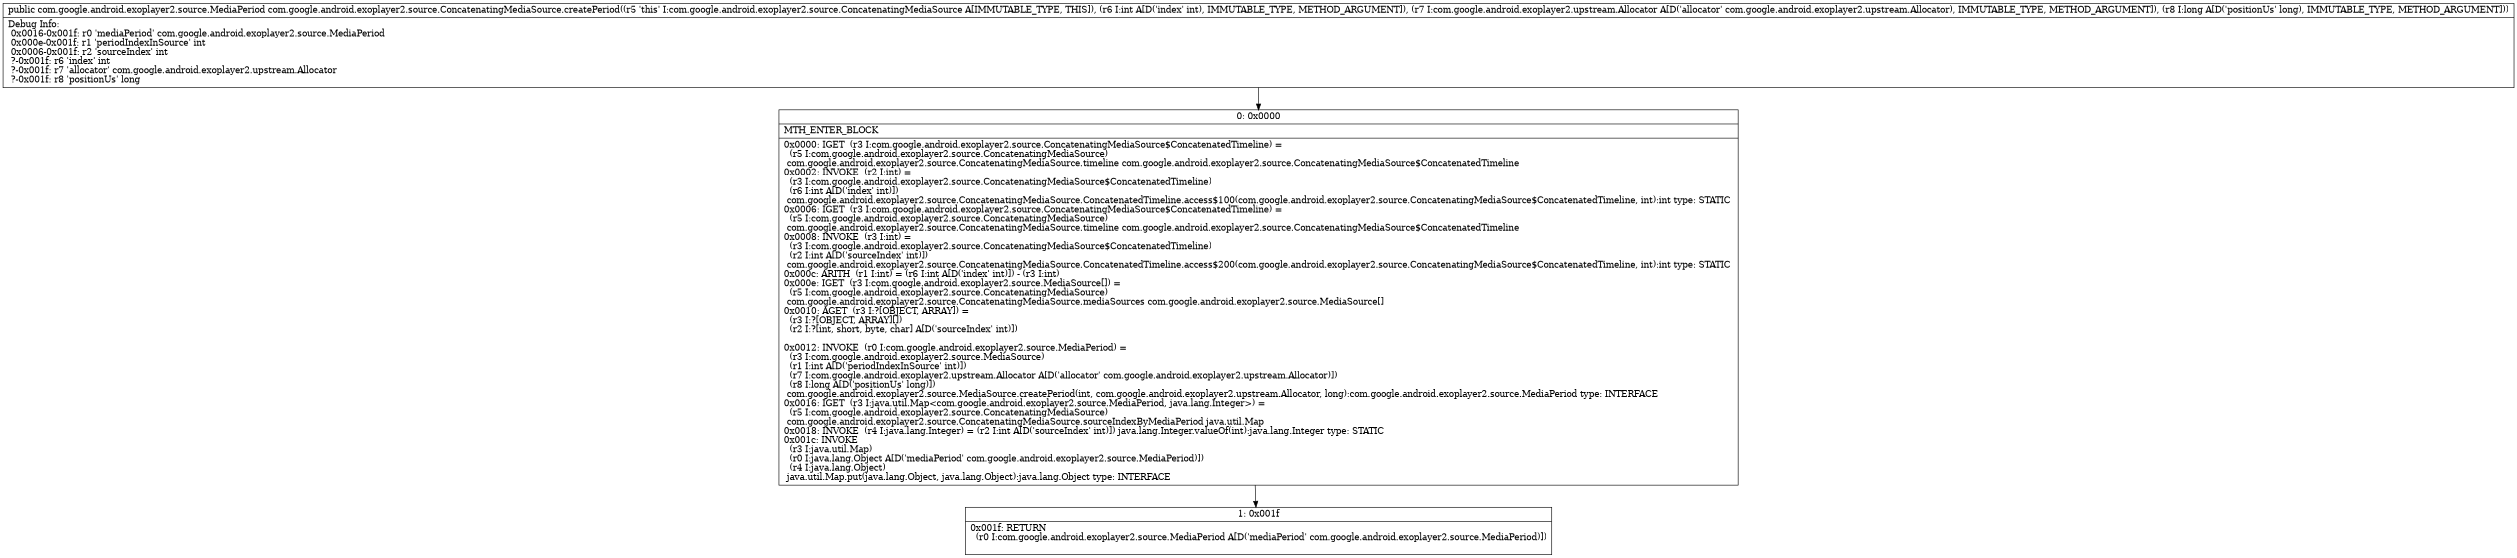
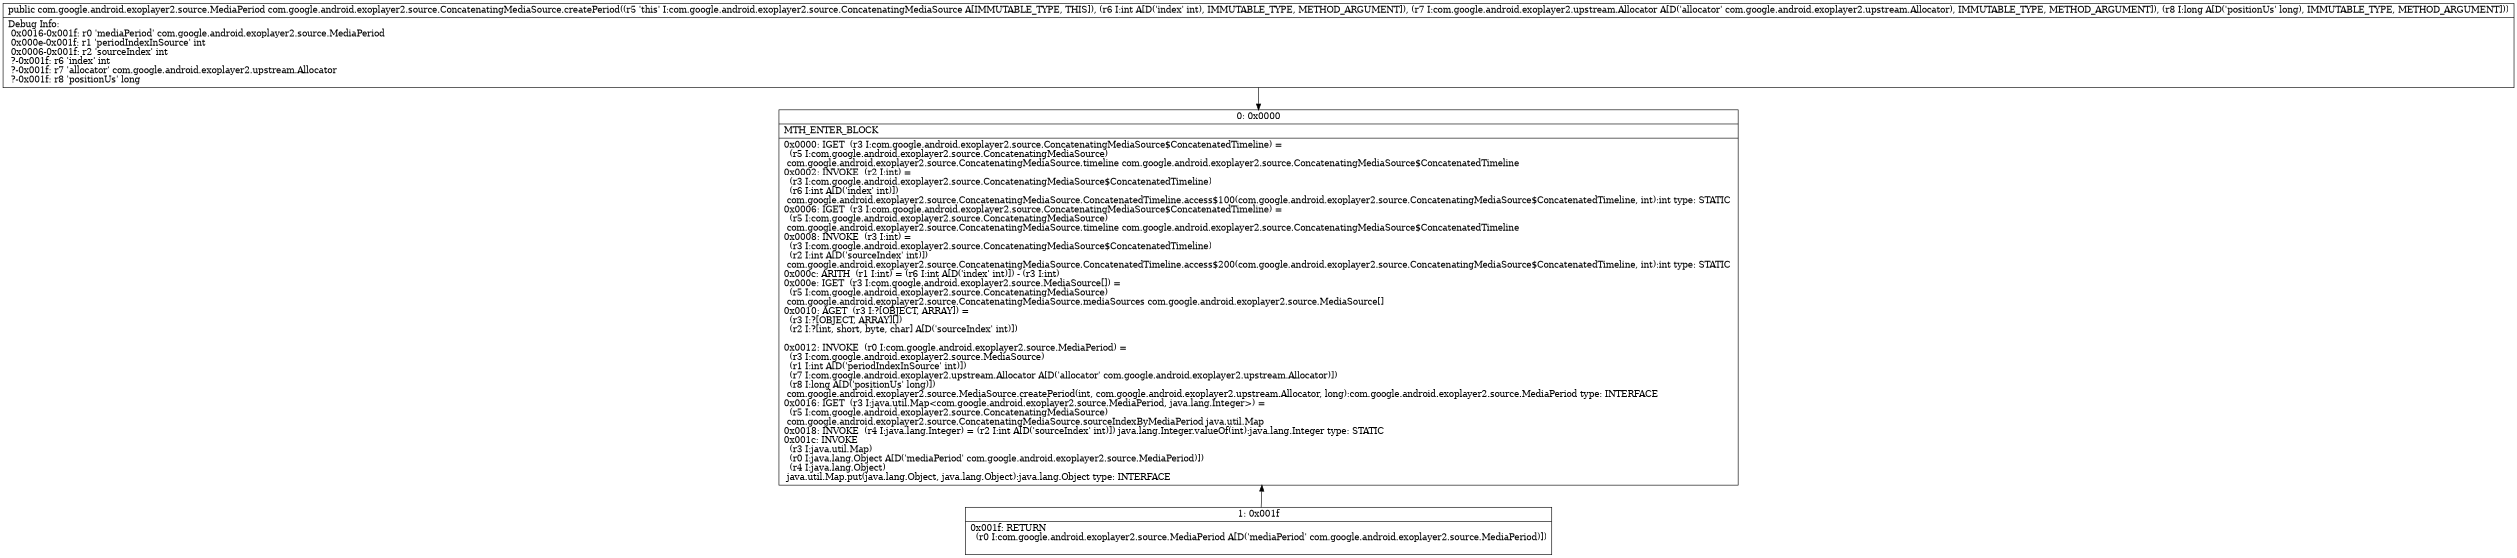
edge "0: 0x0000" -> "1: 0x001f": reversed
